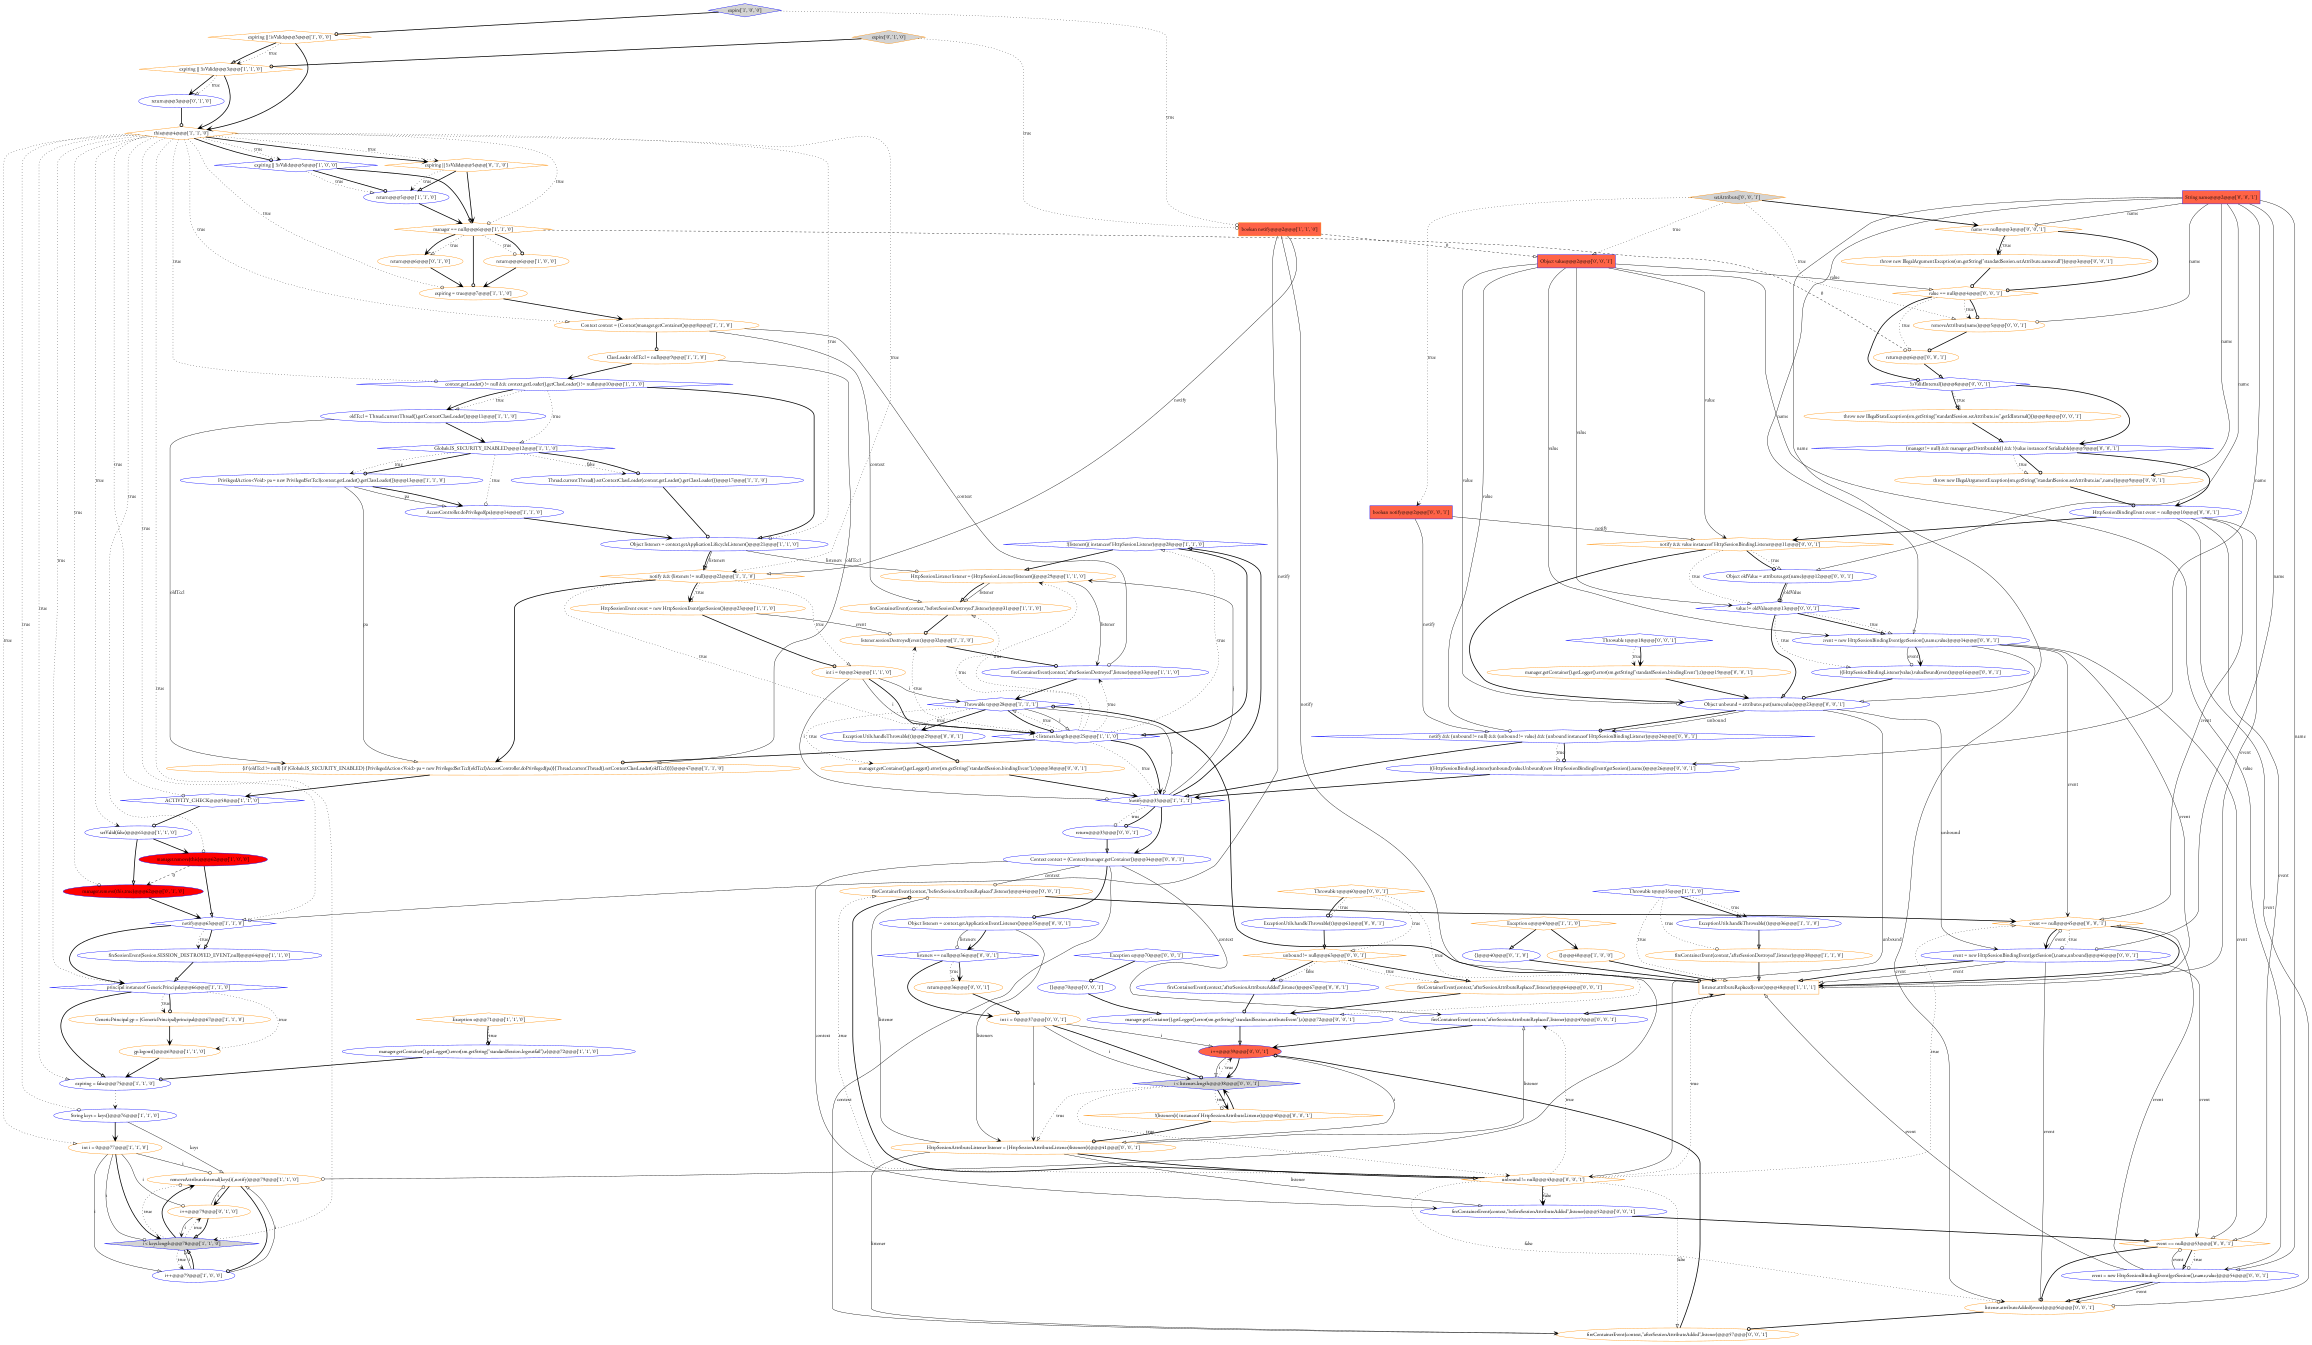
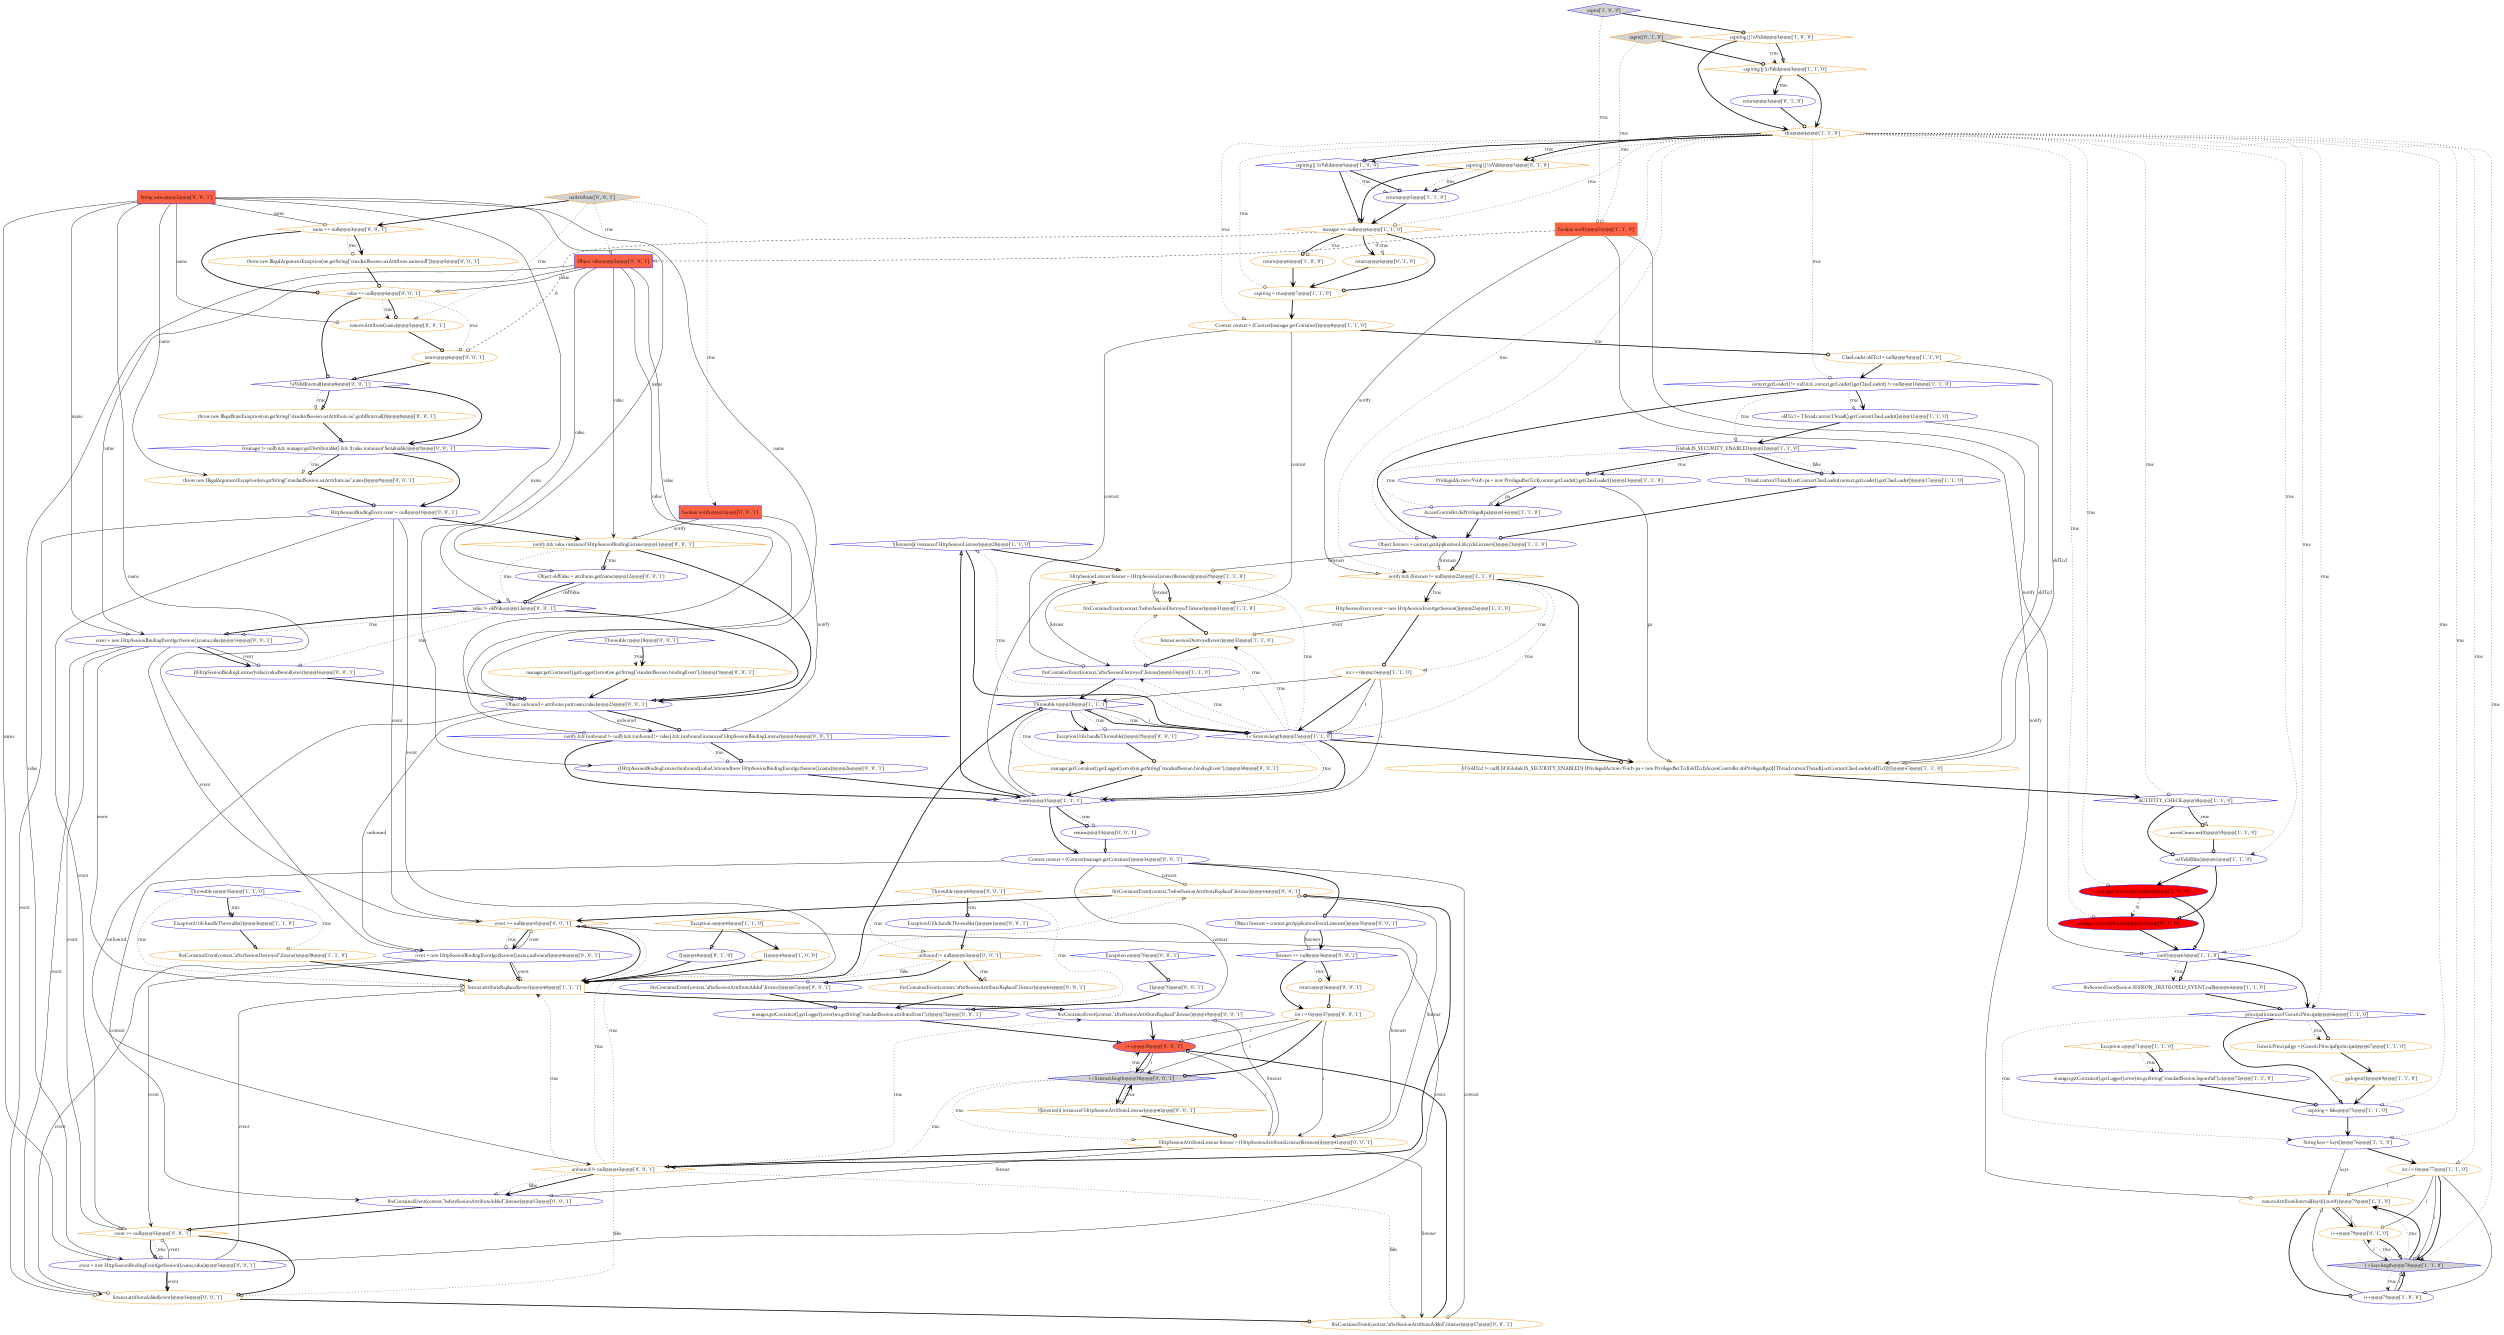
node "accessCount.set(0)@@@59@@@['1', '1', '0']": added
edge "principal instanceof GenericPrincipal@@@66@@@['1', '1', '0']" -> "gp.logout()@@@69@@@['1', '1', '0']": now "principal instanceof GenericPrincipal@@@66@@@['1', '1', '0']" -> "String keys = keys()@@@76@@@['1', '1', '0']"
edge "expiring = false@@@75@@@['1', '1', '0']" -> "String keys = keys()@@@76@@@['1', '1', '0']": style dotted -> bold
